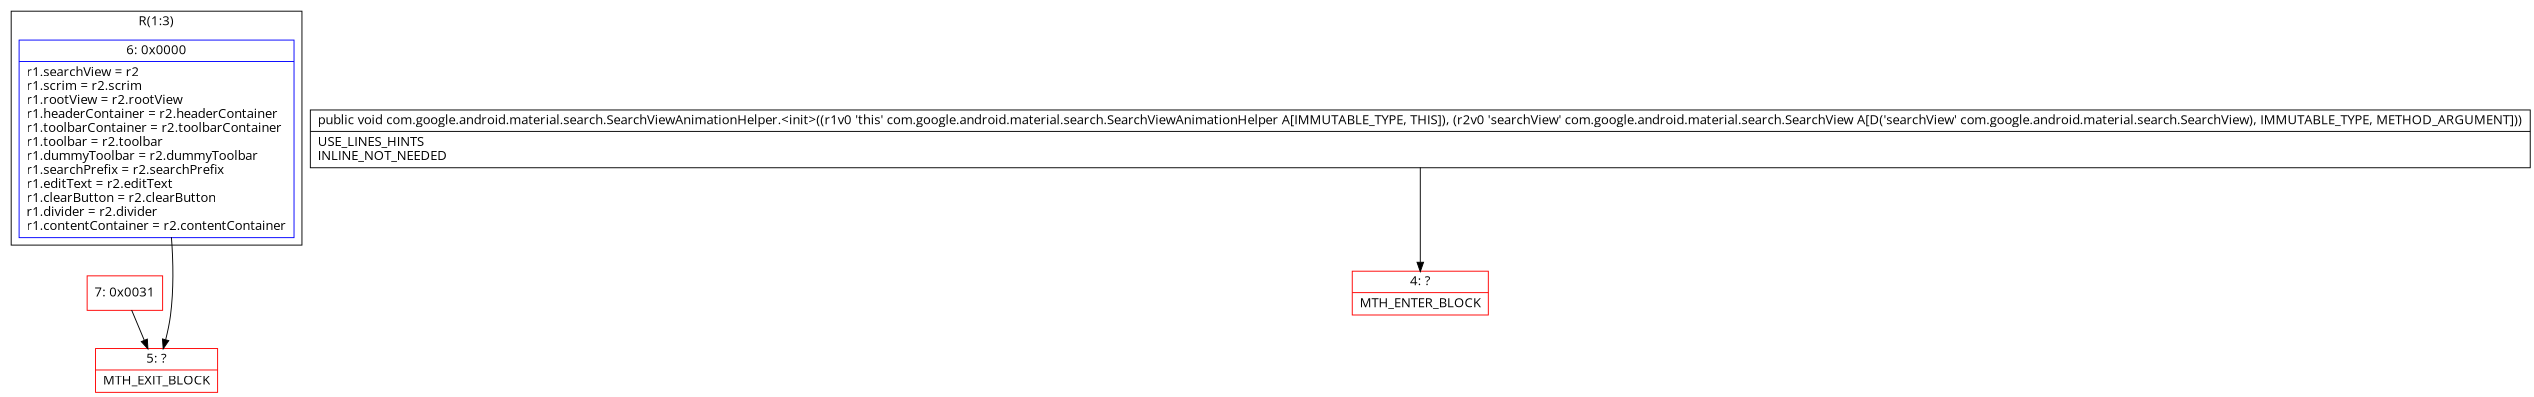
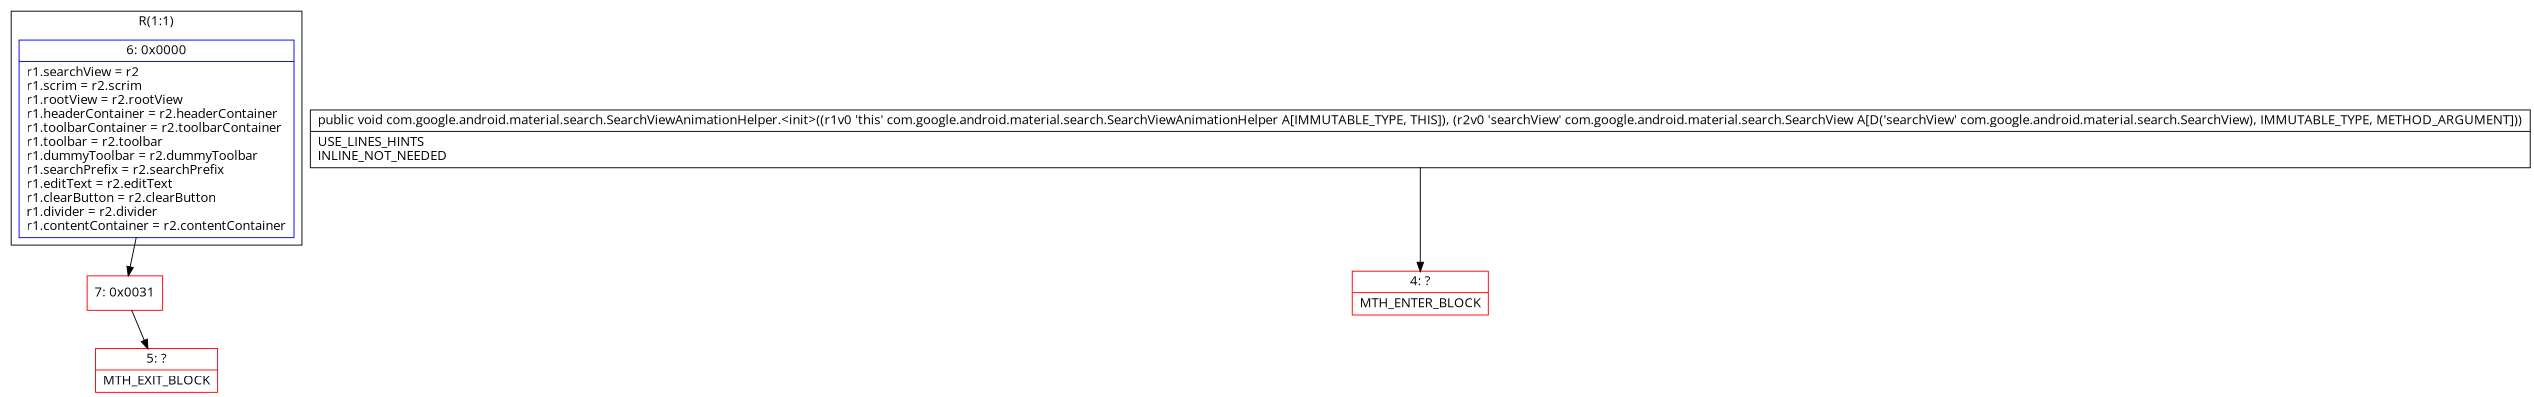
cluster "R(1:3)": label "R(1:3)" -> "R(1:1)"
edge "6: 0x0000" -> "5: ?": now "6: 0x0000" -> "7: 0x0031"
